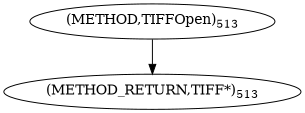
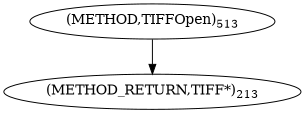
node "(METHOD_RETURN,TIFF*)": text "513" -> "213"
